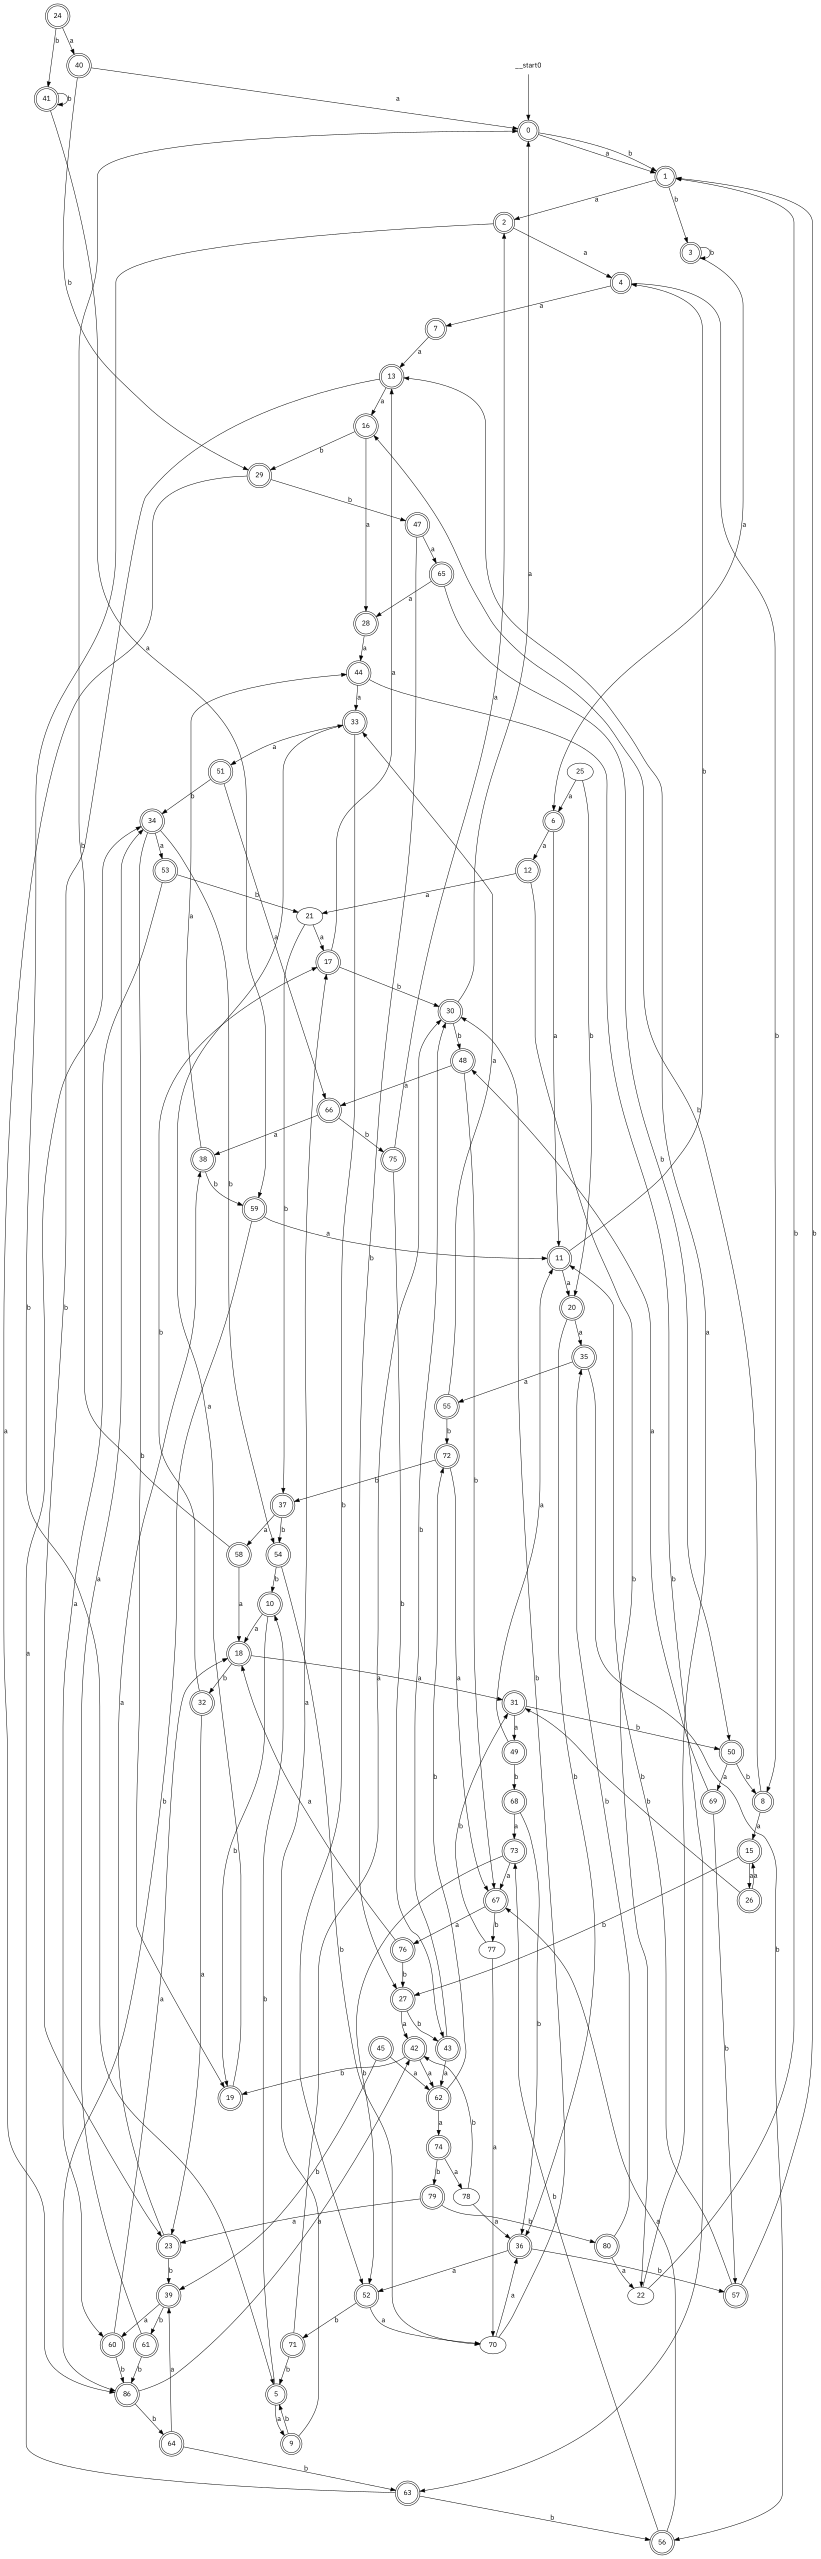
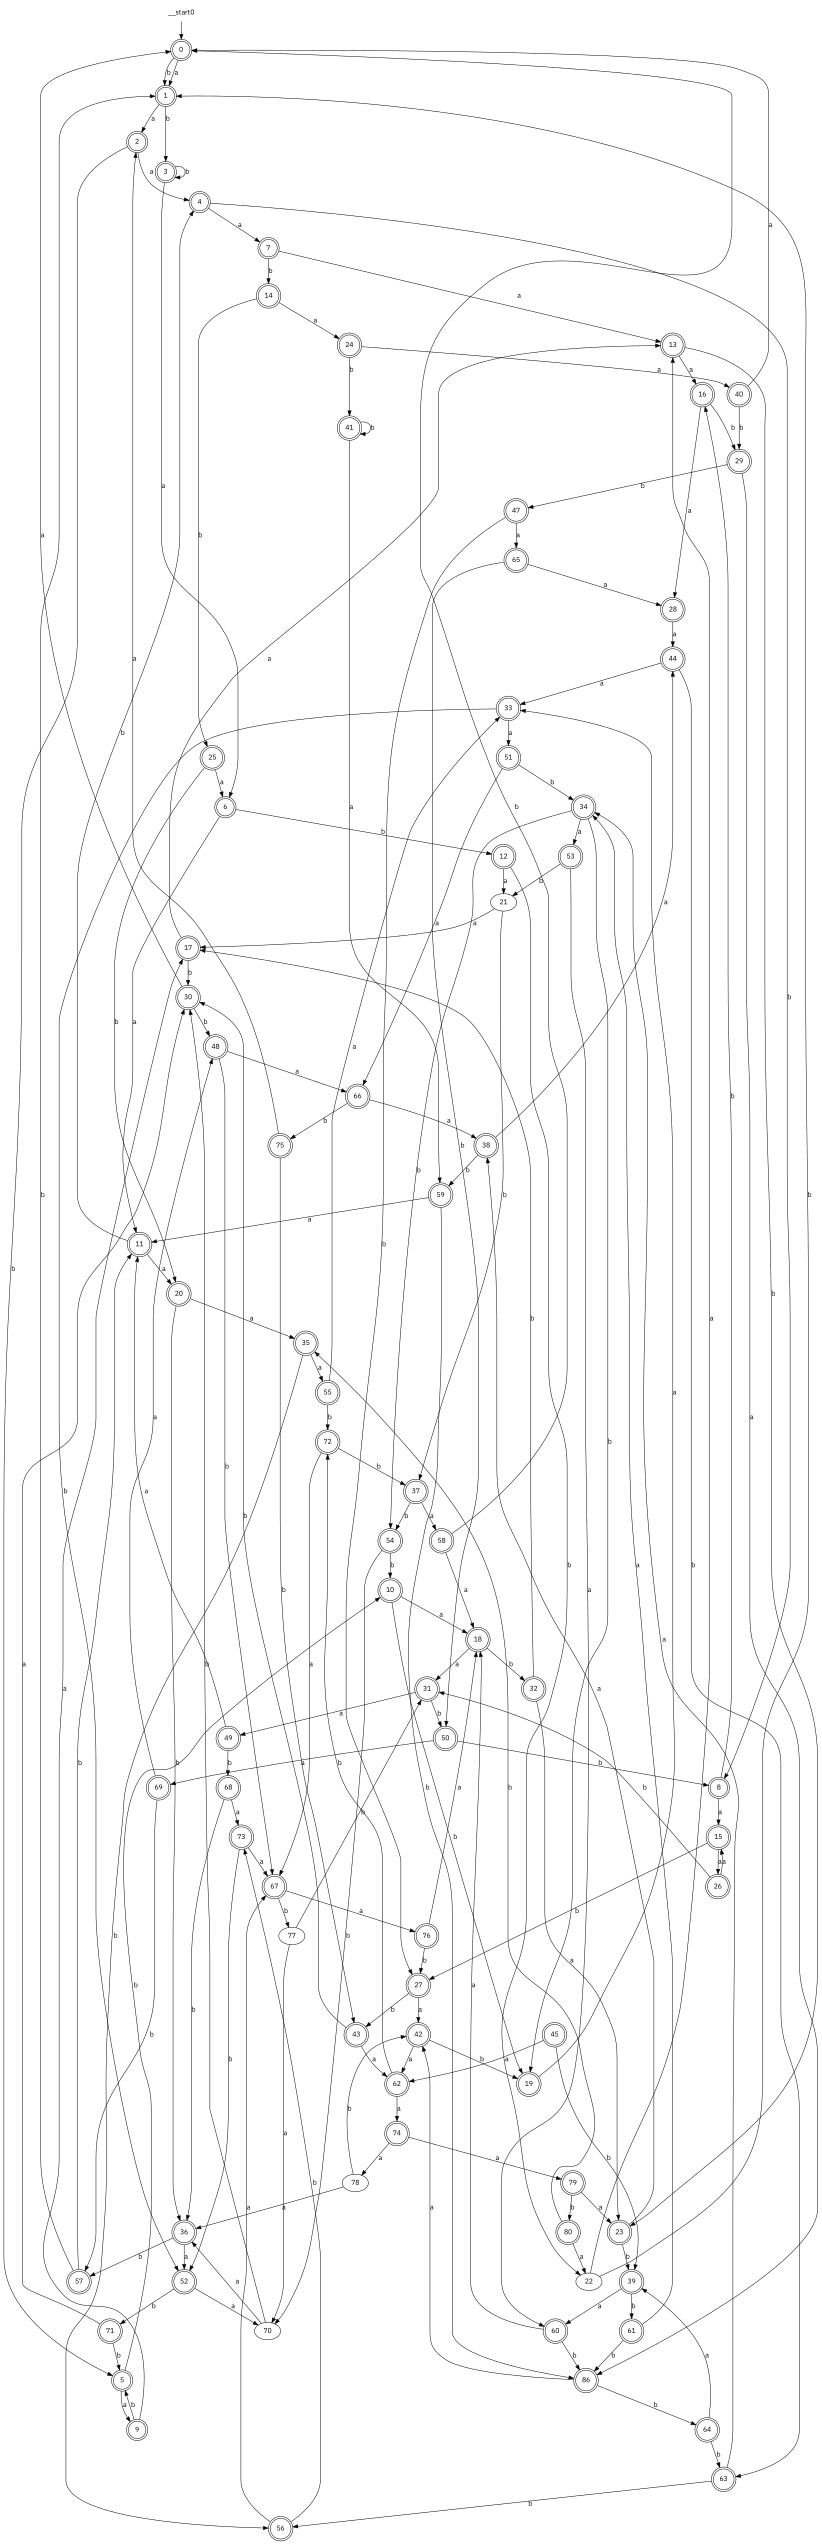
node "14": added
node "25": shape ellipse -> doublecircle
edge "6" -> "12": label "a" -> "b"
edge "74" -> "79": label "b" -> "a"
